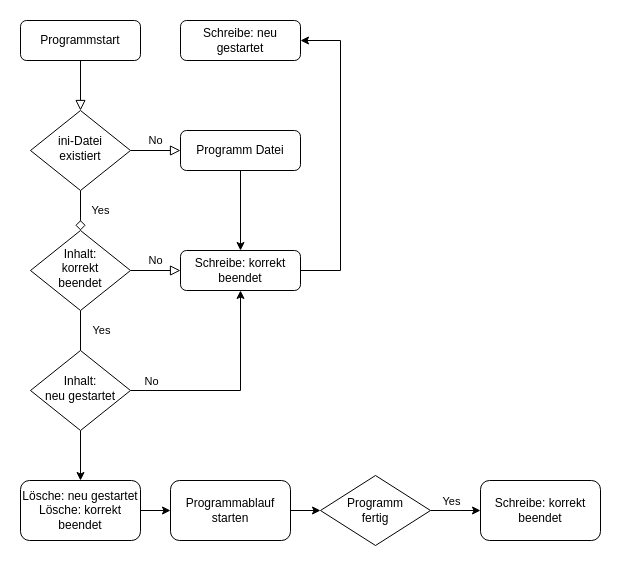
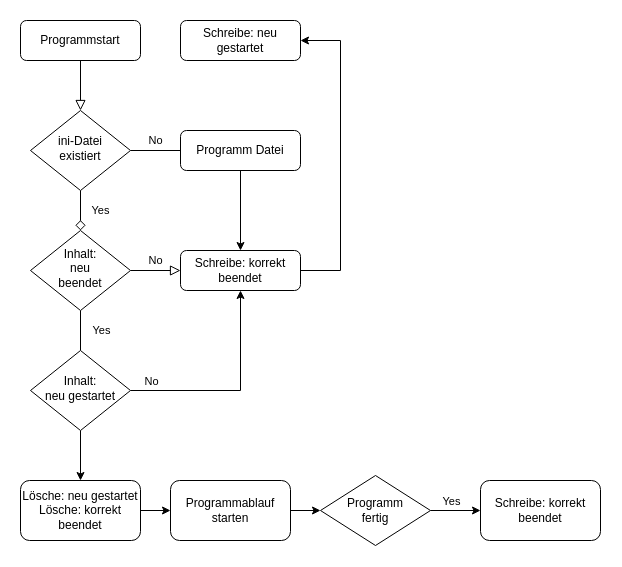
edge "ini-Datei existiert" -> "Programm Datei": arrowhead block -> none
node "Inhalt: korrekt beendet": label "Inhalt: korrekt beendet" -> "Inhalt: neu beendet"
